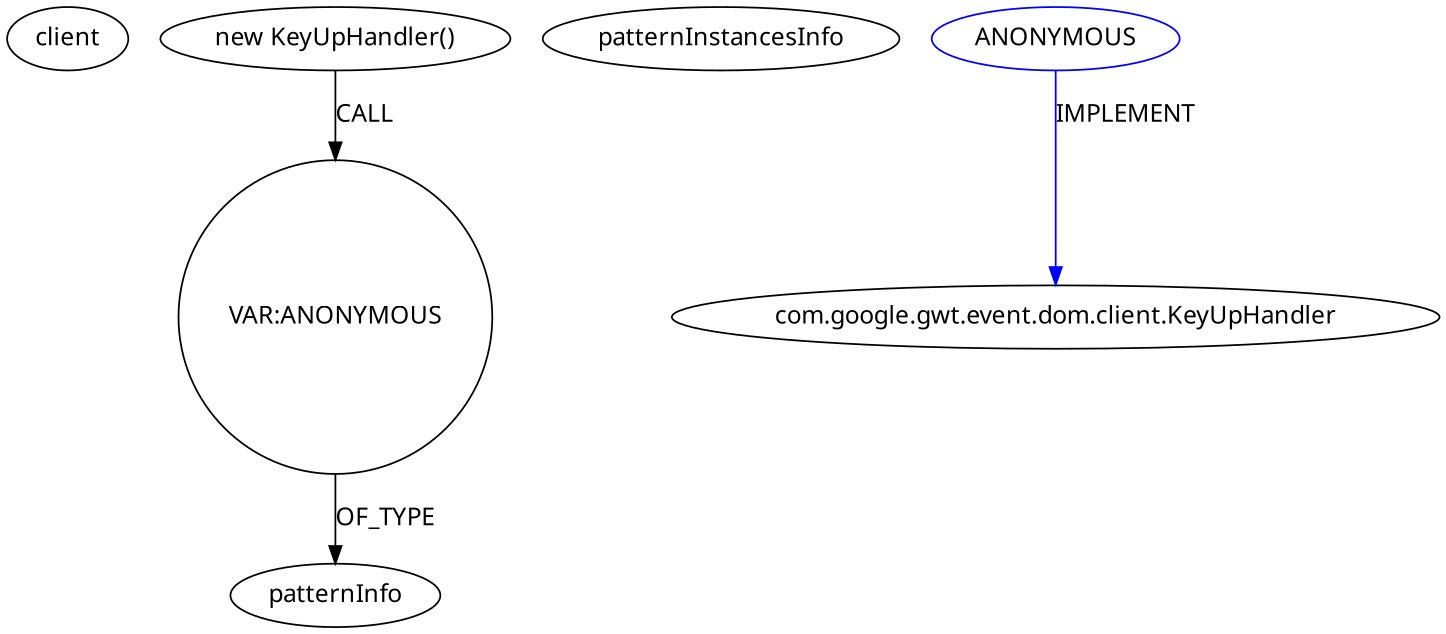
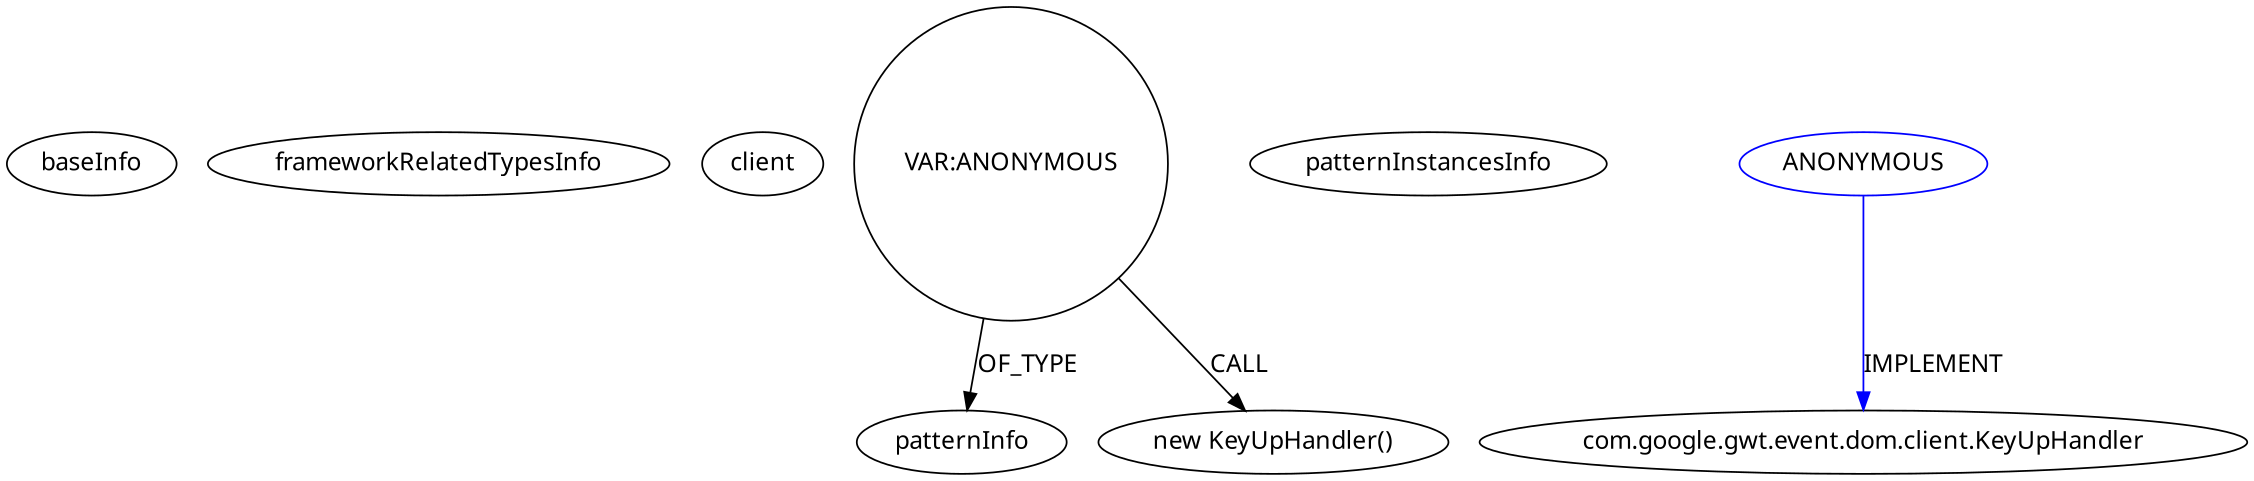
edge "new KeyUpHandler()" -> "VAR:ANONYMOUS": reversed
node "baseInfo": added
node "frameworkRelatedTypesInfo": added
